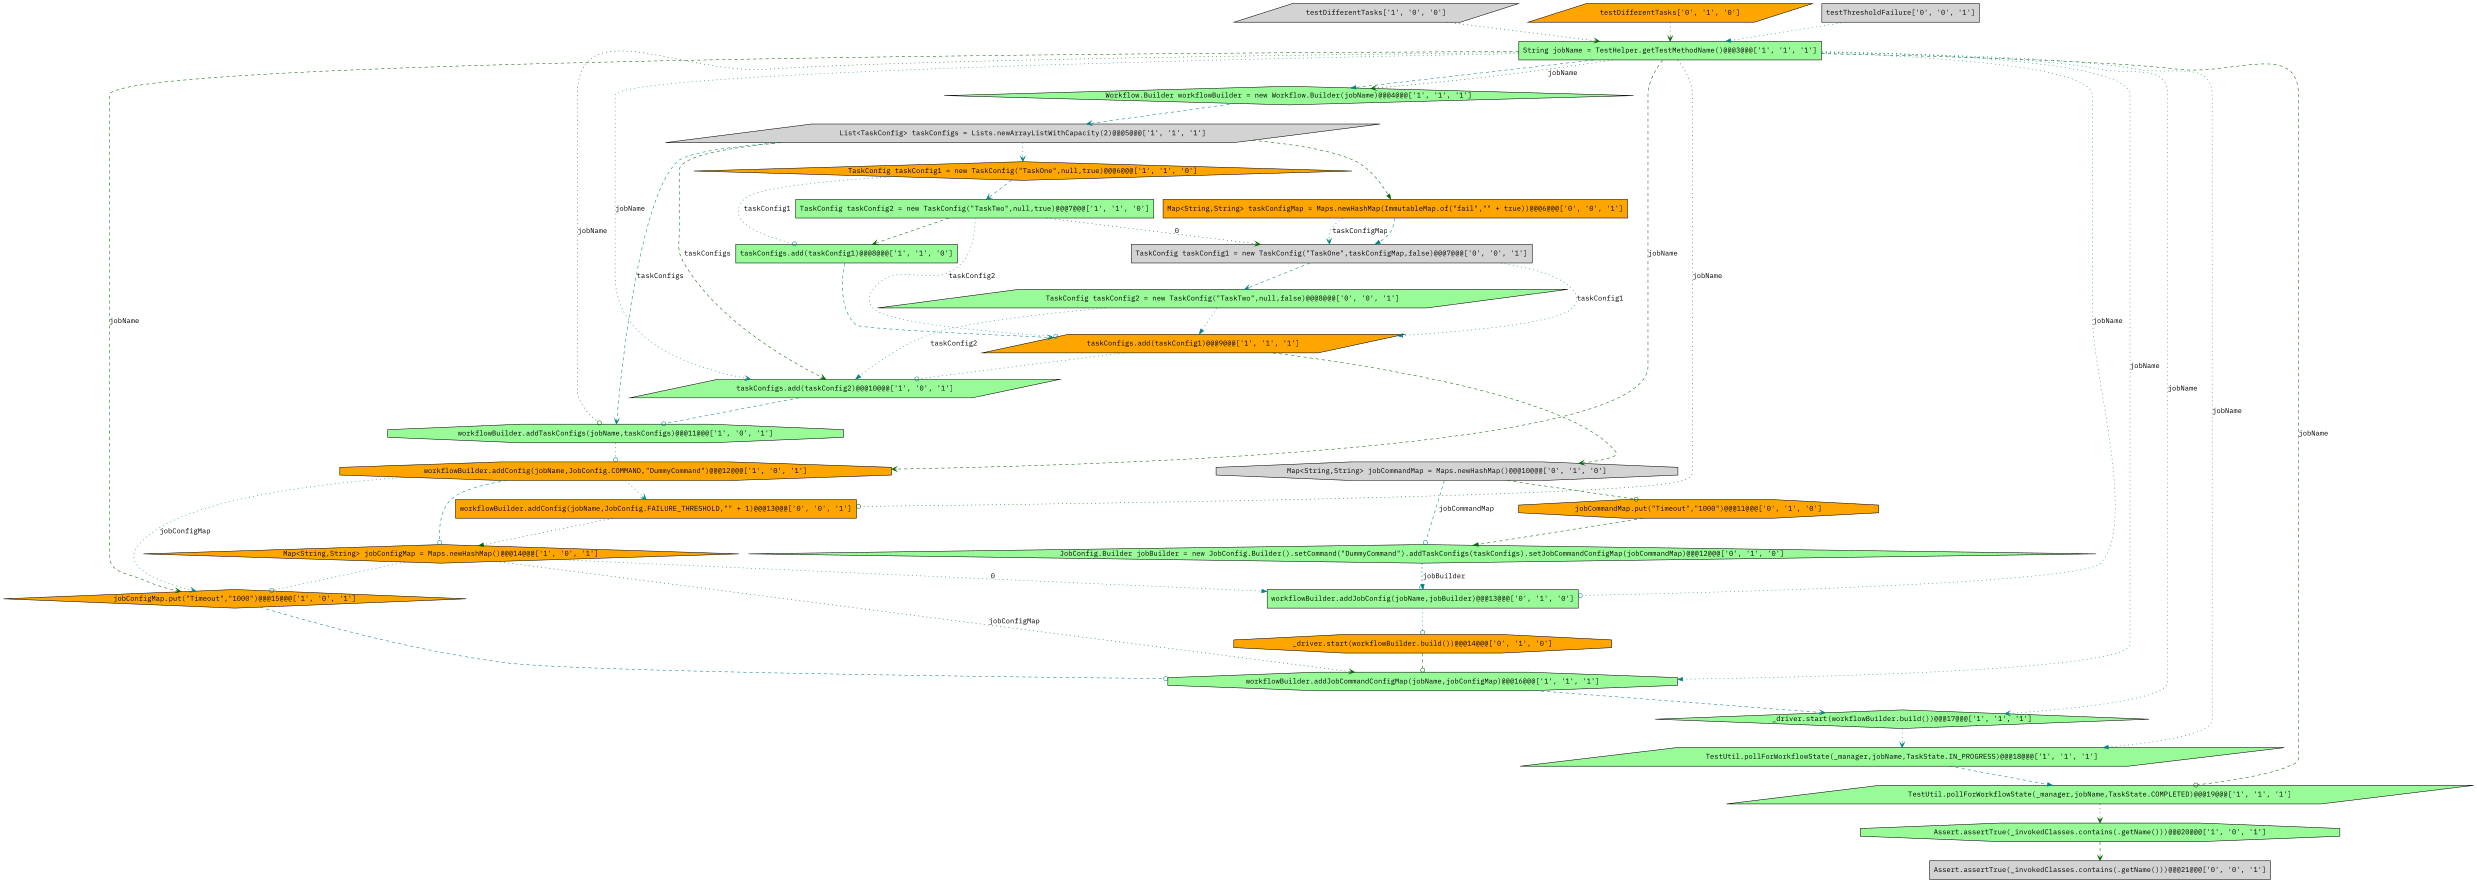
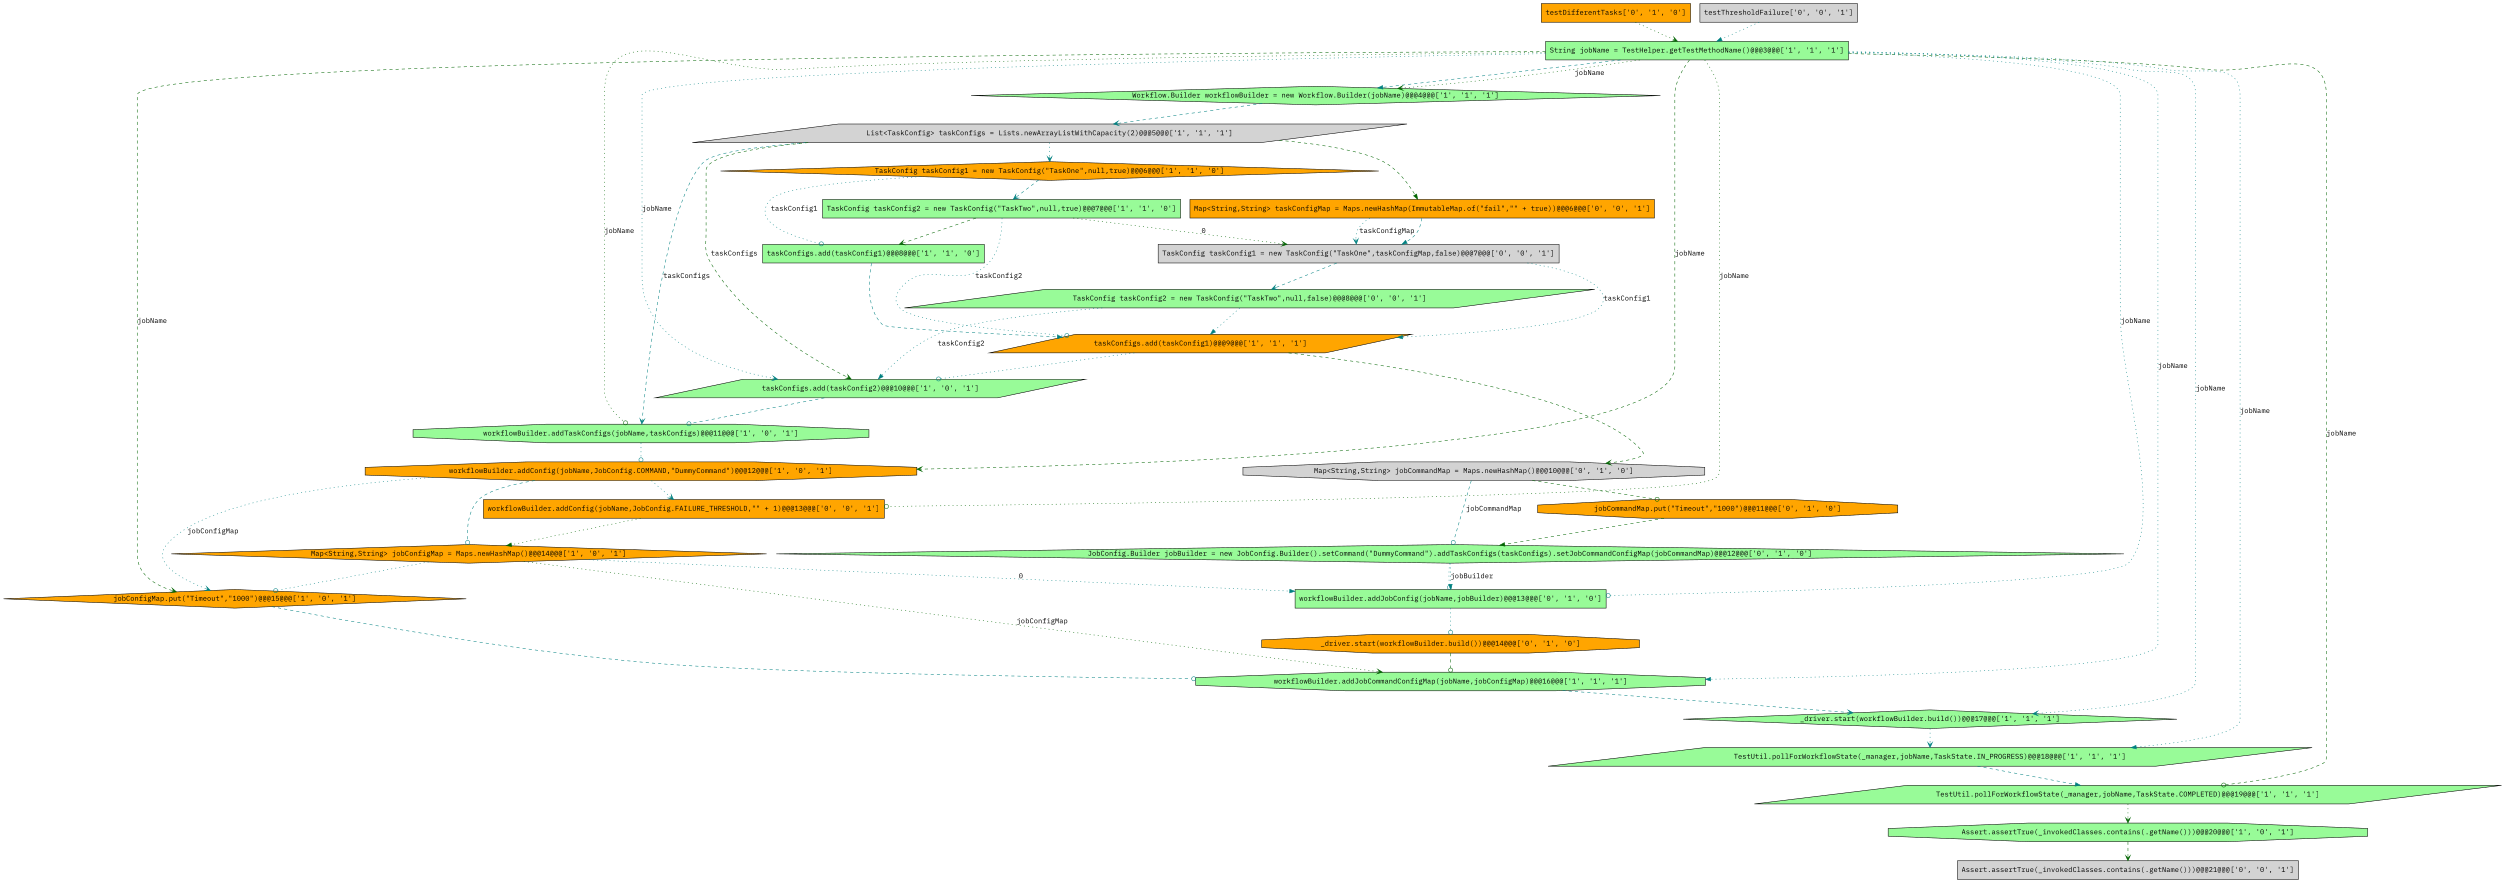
node "testDifferentTasks['1', '0', '0']": removed
node "testDifferentTasks['0', '1', '0']": shape parallelogram -> box
edge "taskConfigs.add(taskConfig1)@@@8@@@['1', '1', '0']" -> "taskConfigs.add(taskConfig1)@@@9@@@['1', '1', '1']": arrowhead vee -> normal
